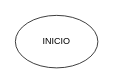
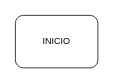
node "INICIO": shape ellipse -> rounded rectangle
